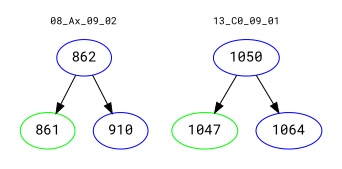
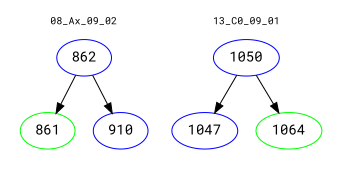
node "1047": color green -> blue
node "1064": color blue -> green
